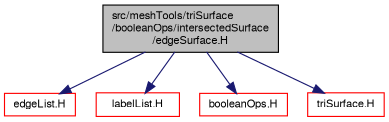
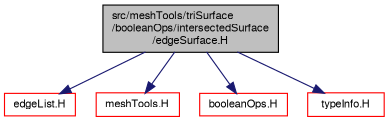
node "labelList.H": label "labelList.H" -> "meshTools.H"
node "triSurface.H": label "triSurface.H" -> "typeInfo.H"
